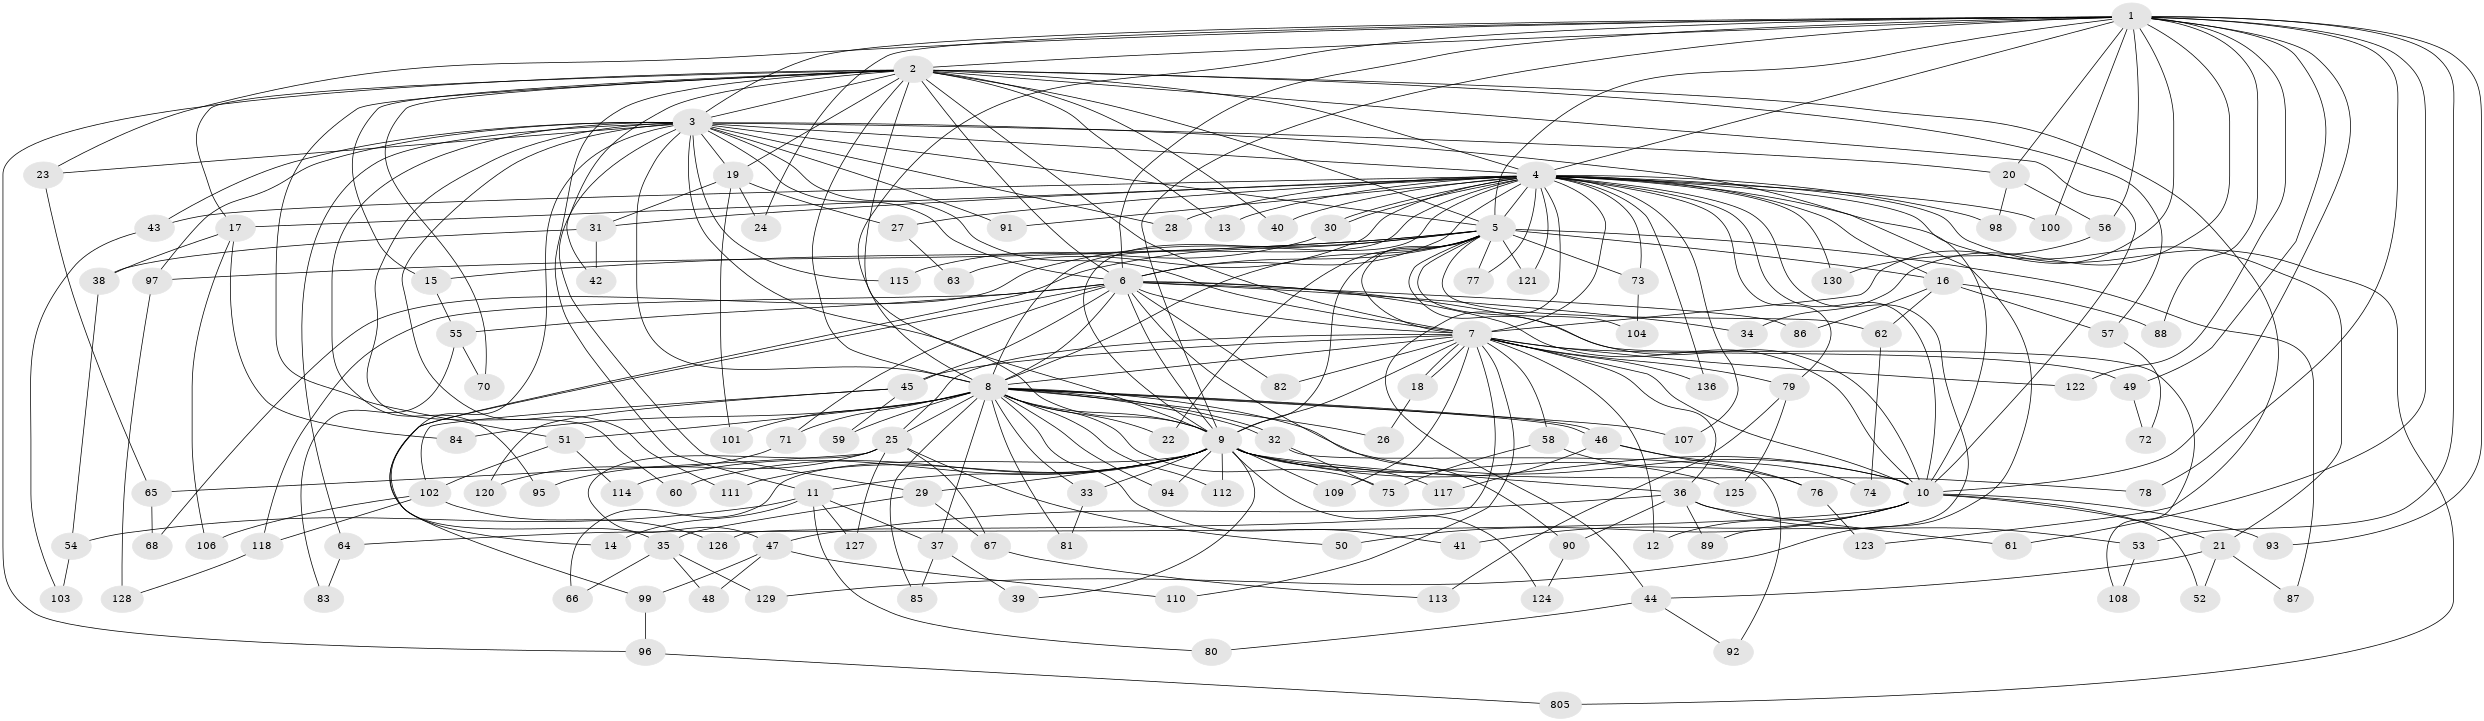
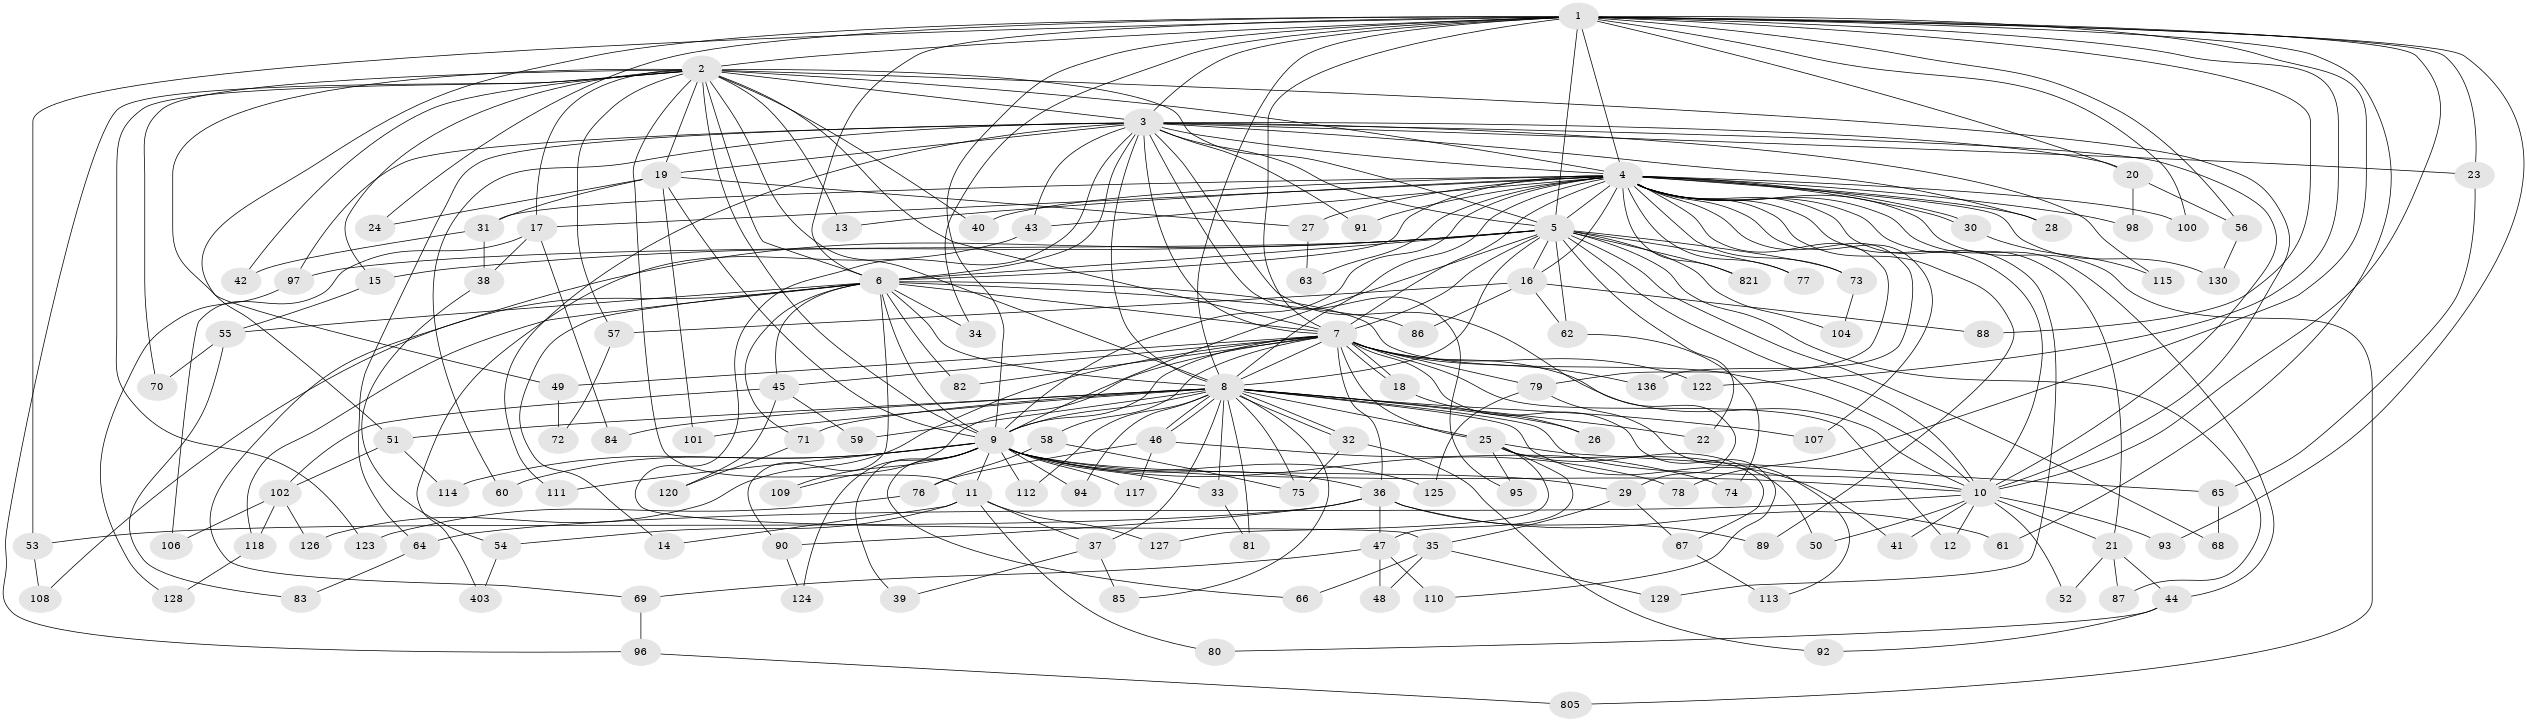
node "121": label "121" -> "821"
edge "3" -- "9": now "19" -- "9"
node "103": label "103" -> "403"
node "99": label "99" -> "69"
